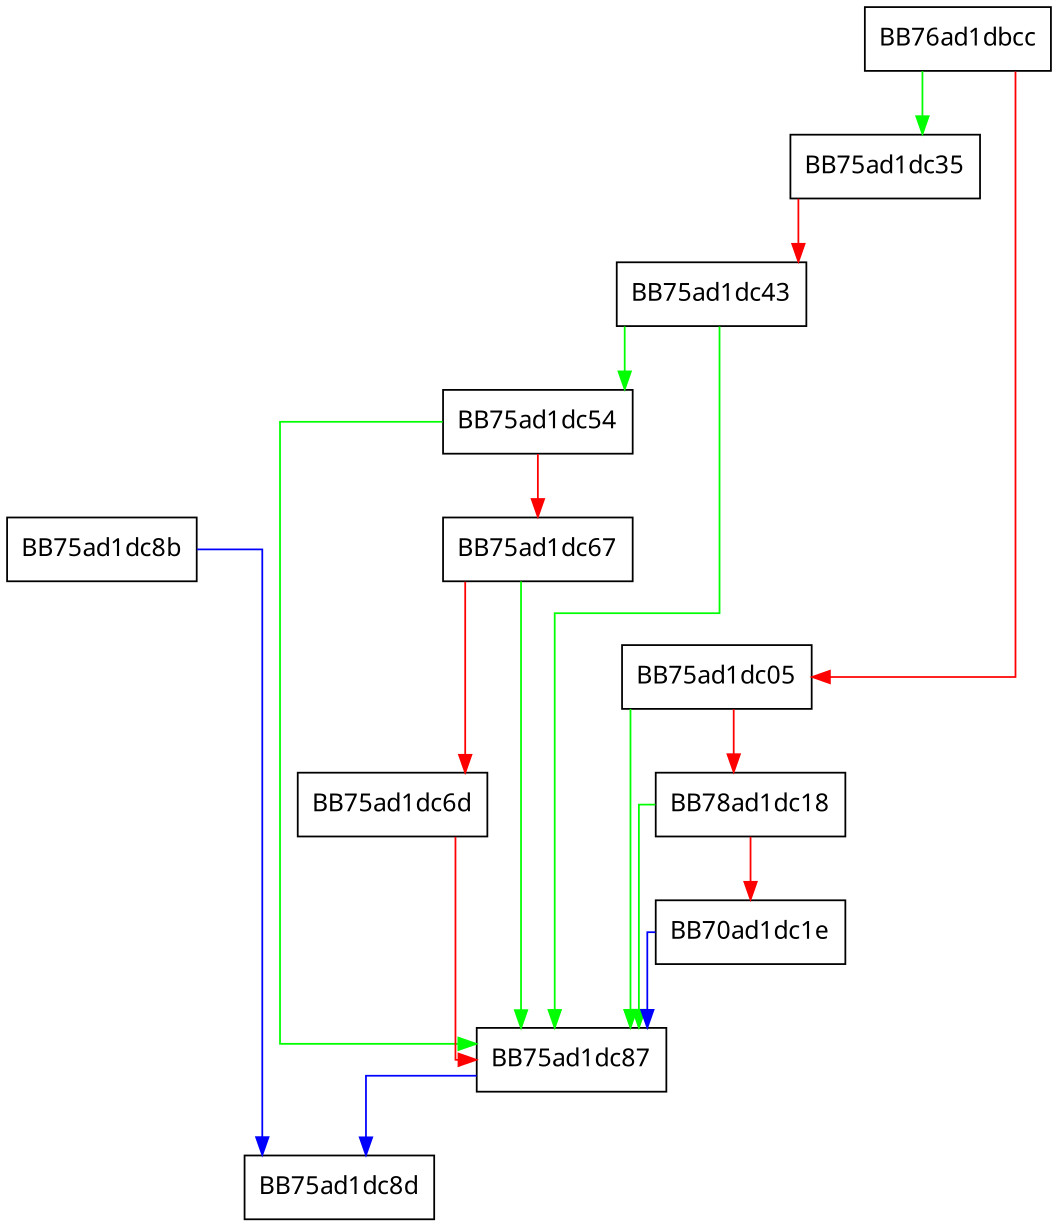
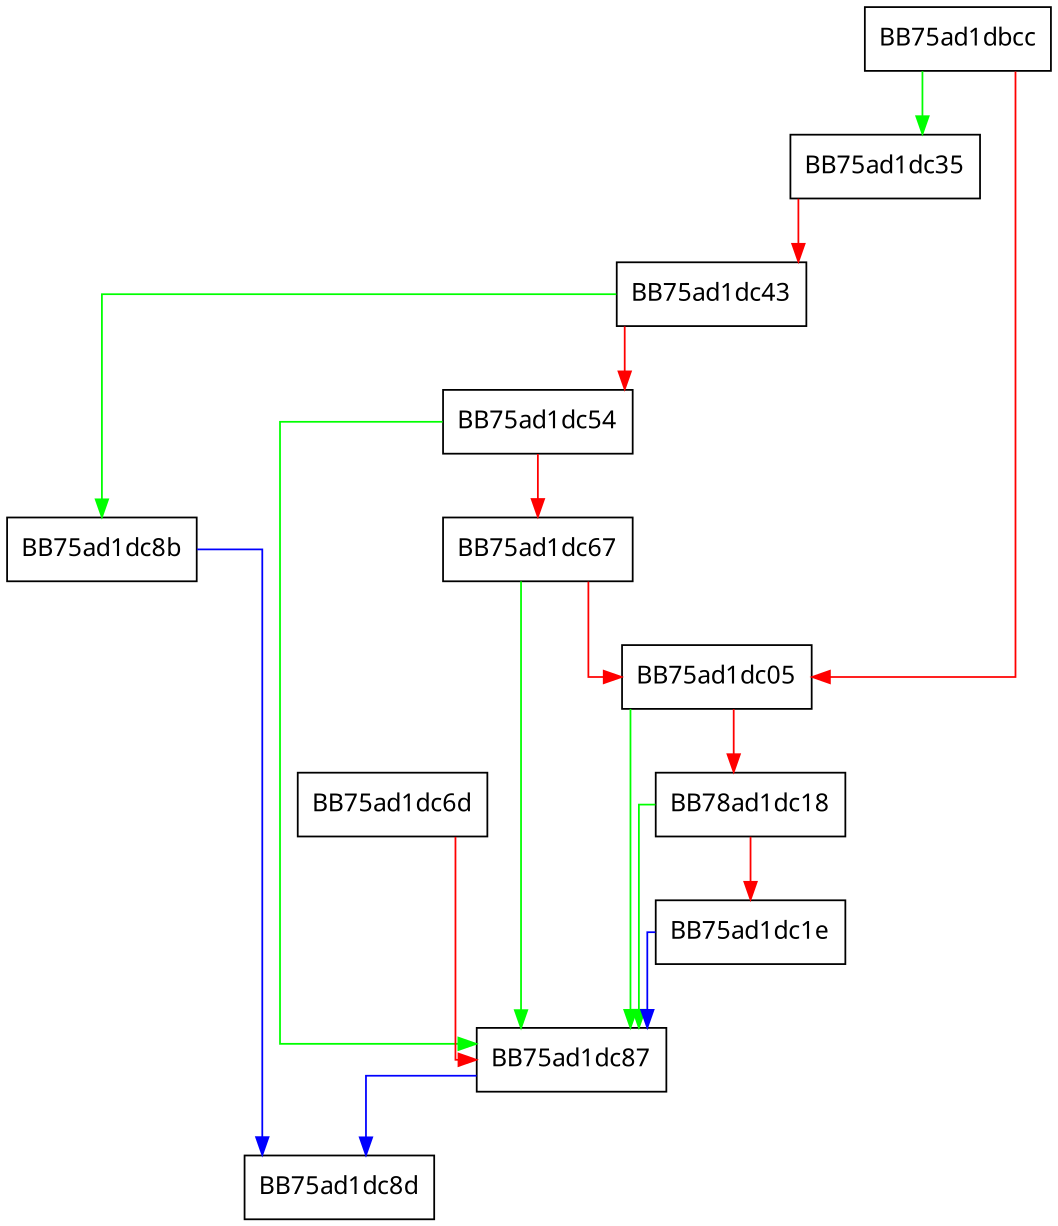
node "BB76ad1dbcc": label "BB76ad1dbcc" -> "BB75ad1dbcc"
edge "BB75ad1dc43" -> "BB75ad1dc54": color green -> red
edge "BB75ad1dc43" -> "BB75ad1dc87": now "BB75ad1dc43" -> "BB75ad1dc8b"
edge "BB75ad1dc67" -> "BB75ad1dc6d": now "BB75ad1dc67" -> "BB75ad1dc05"
node "BB70ad1dc1e": label "BB70ad1dc1e" -> "BB75ad1dc1e"
